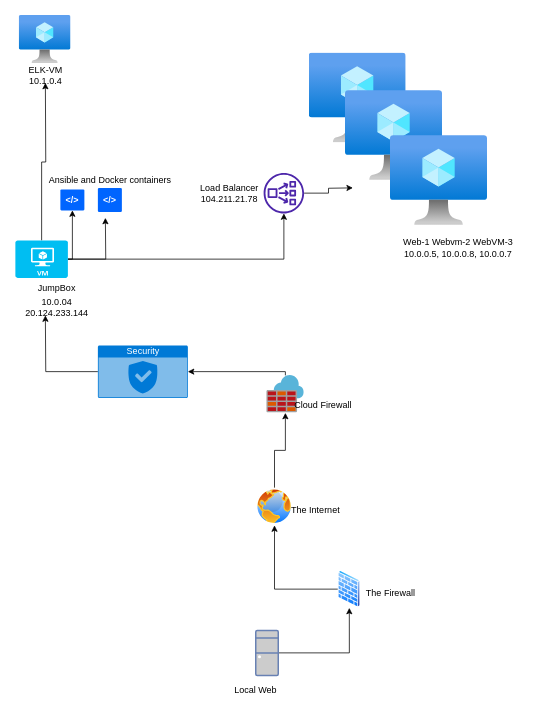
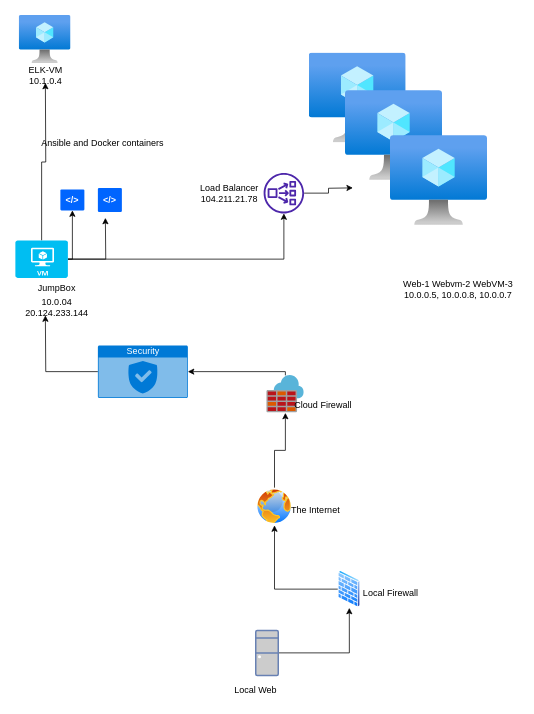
node "Ansible and Docker containers": moved (110, 180) -> (102, 143)
node "Web-1 Webvm-2 WebVM-3 10.0.0.5, 10.0.0.8, 10.0.0.7": moved (458, 248) -> (458, 289)
node "The Firewall": label "The Firewall" -> "Local Firewall"
